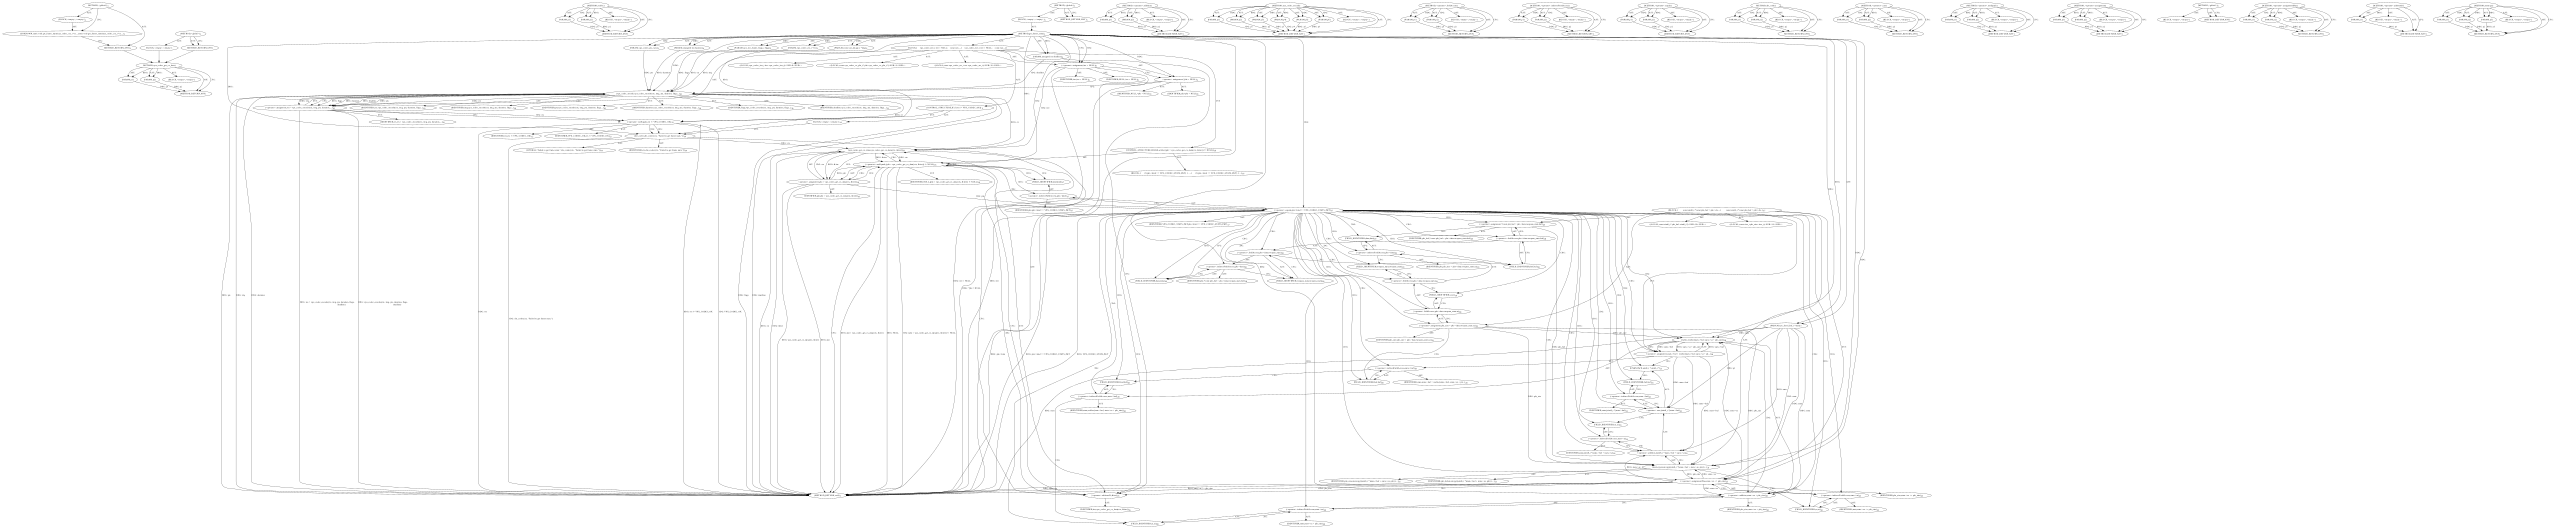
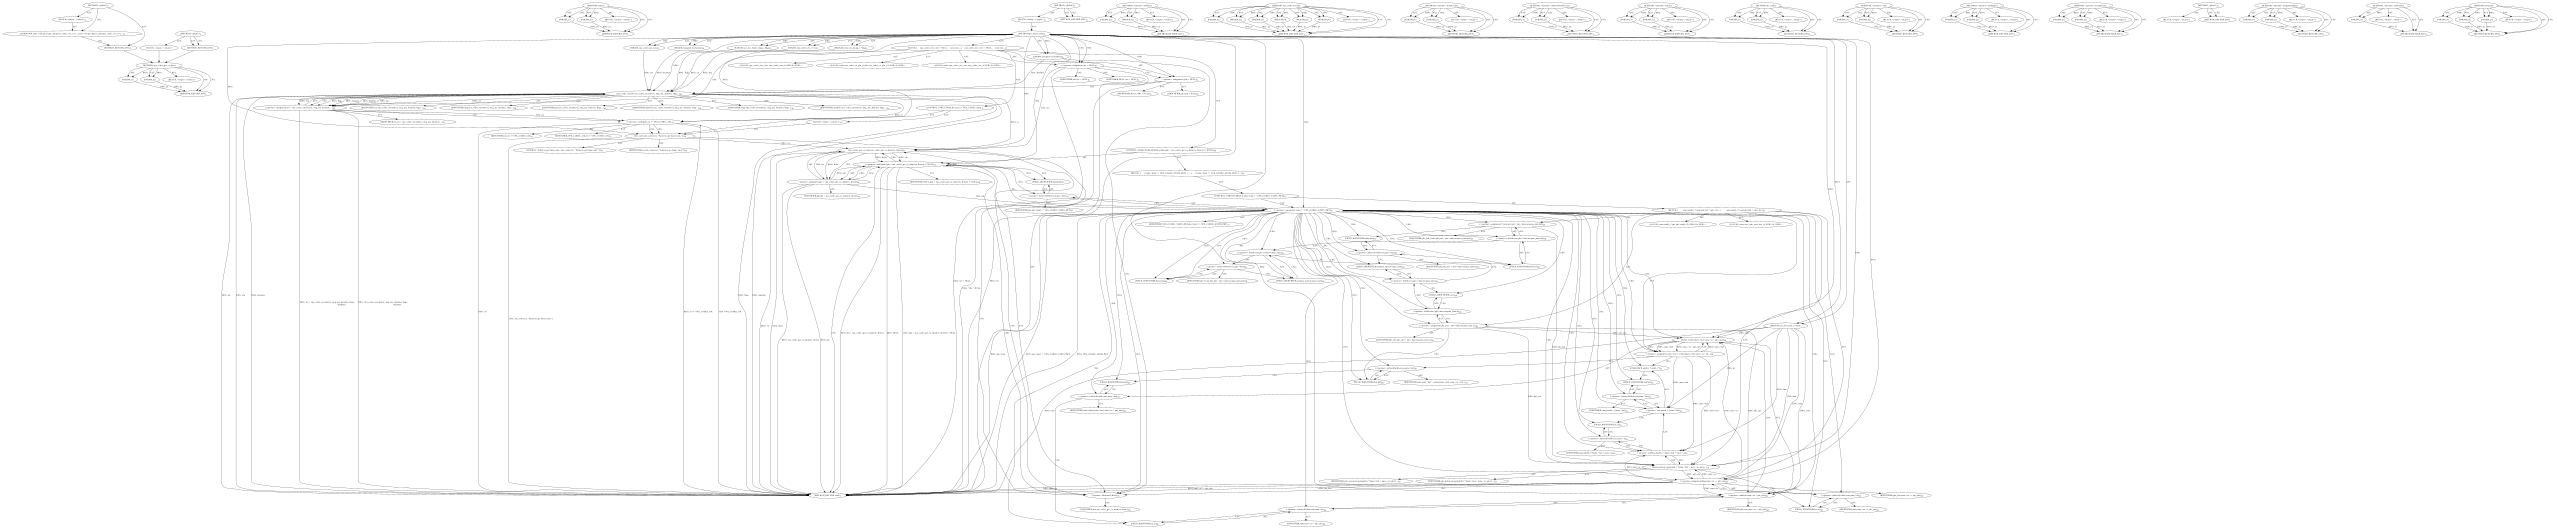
edge "(METHOD,get_frame_stats)" -> "(<operator>.assignmentPlus,stats->sz += pkt_size)": reversed
edge "(FIELD_IDENTIFIER,kind,kind)" -> "(<operator>.indirectFieldAccess,pkt->kind)": added, label "CFG:"
node "(CONTROL_STRUCTURE,IF,if (pkt->kind == VPX_CODEC_STATS_PKT))": added
